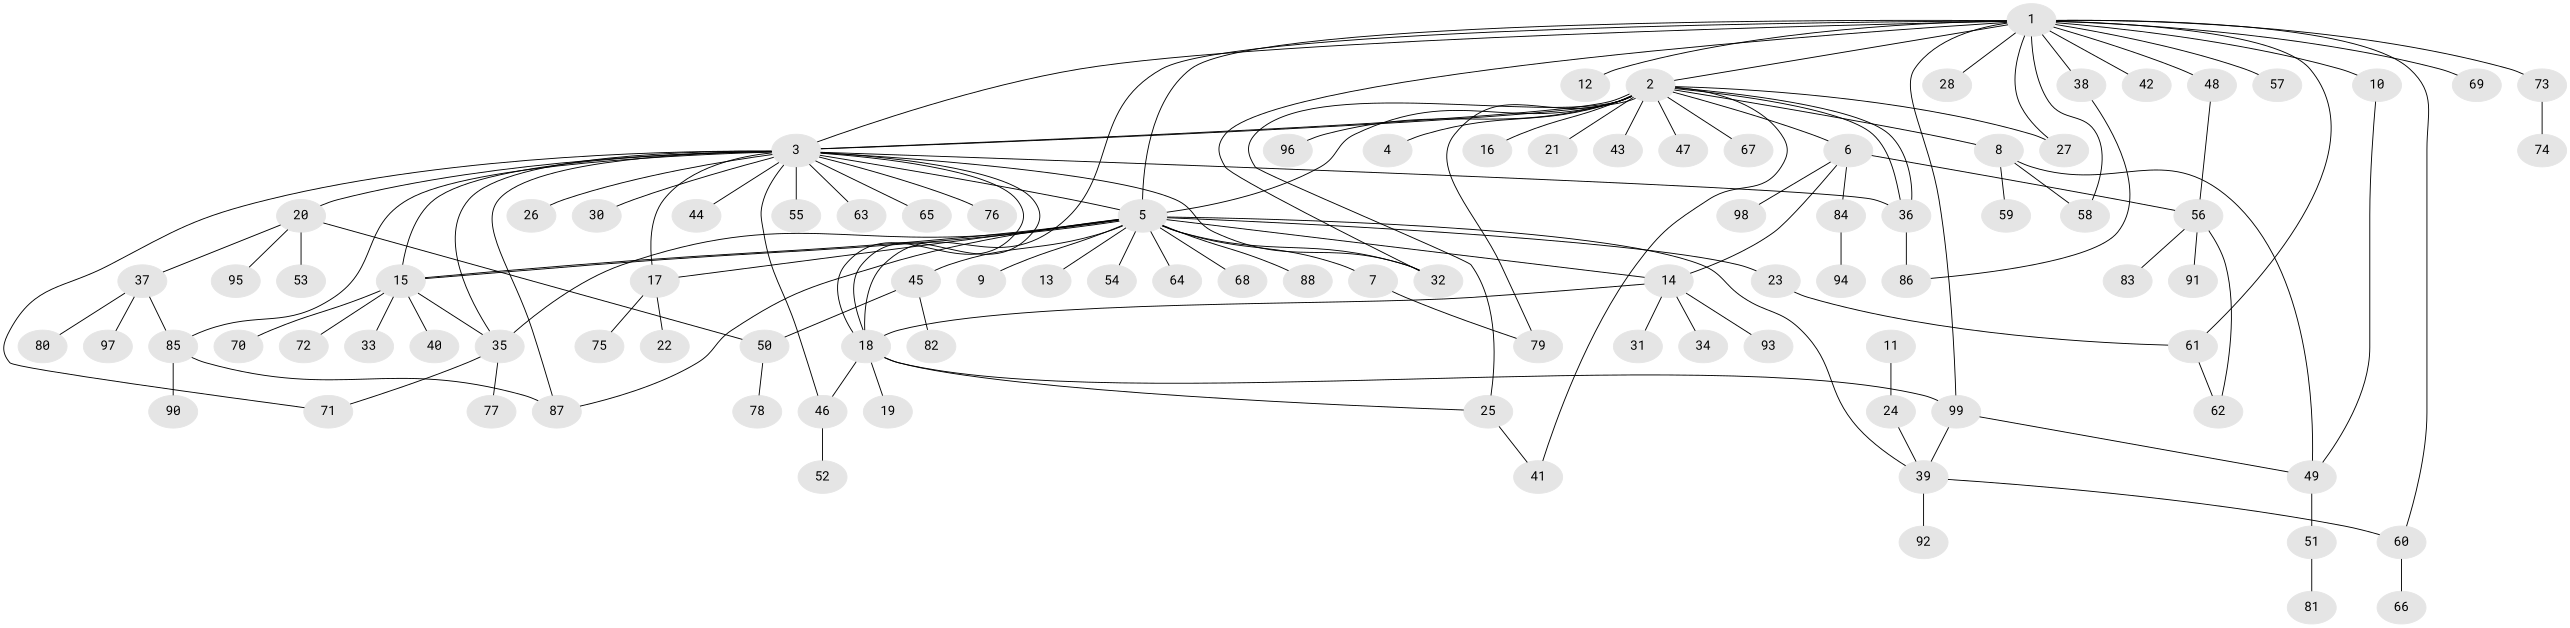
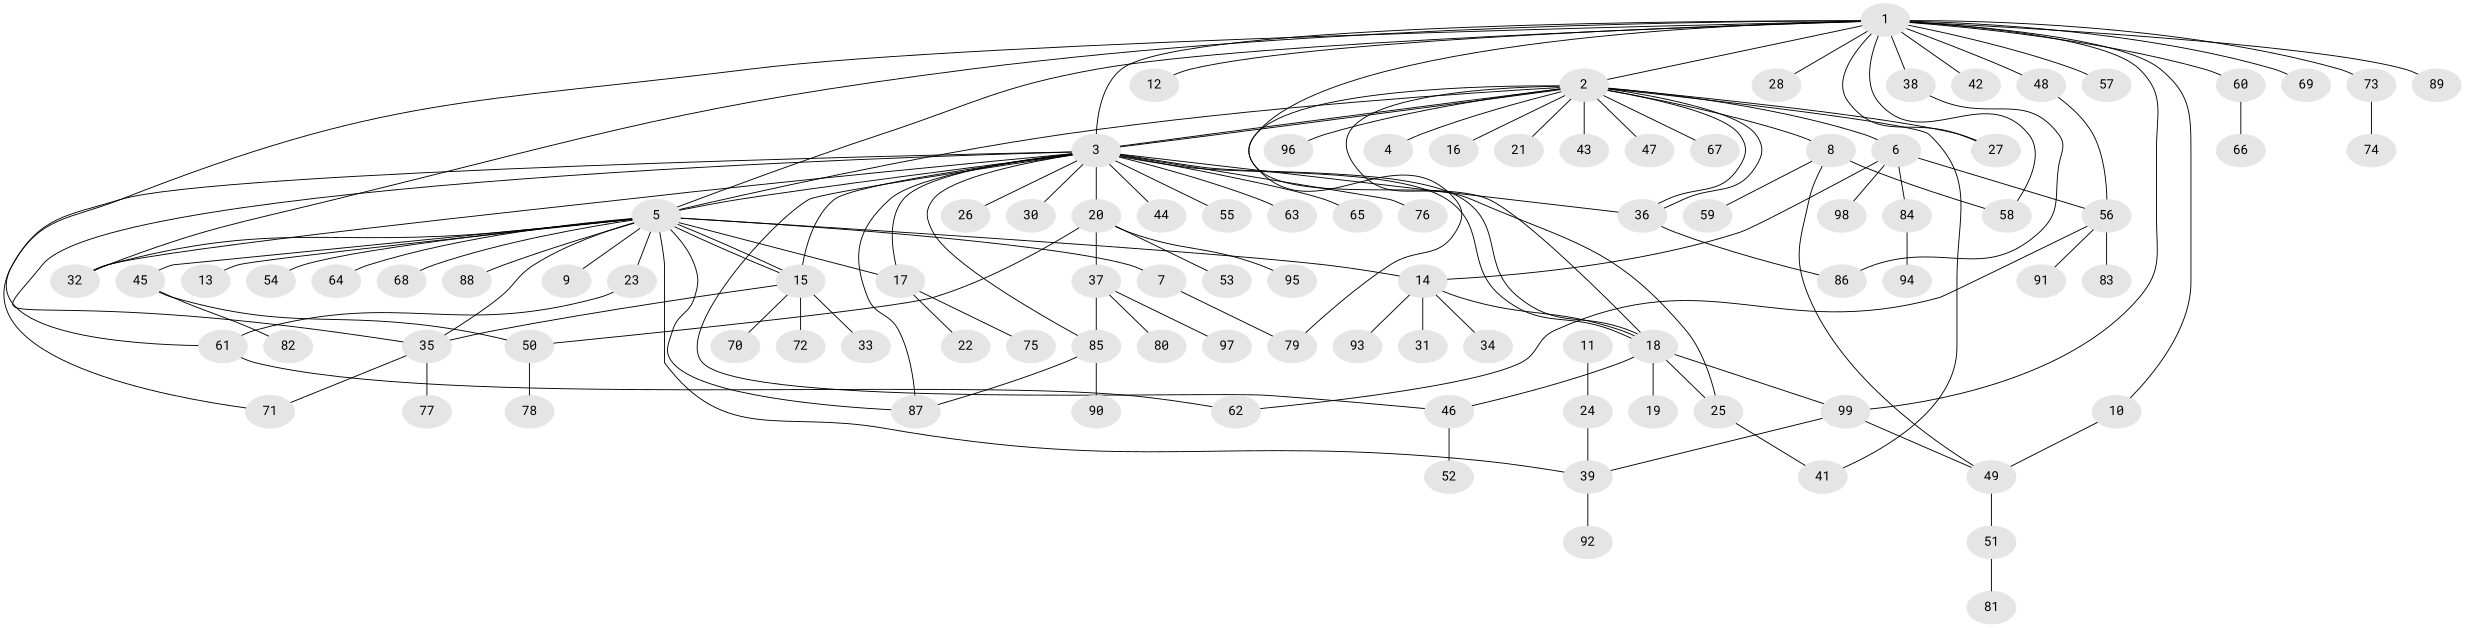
node "89": added
node "40": removed
edge "39" -- "60": removed
